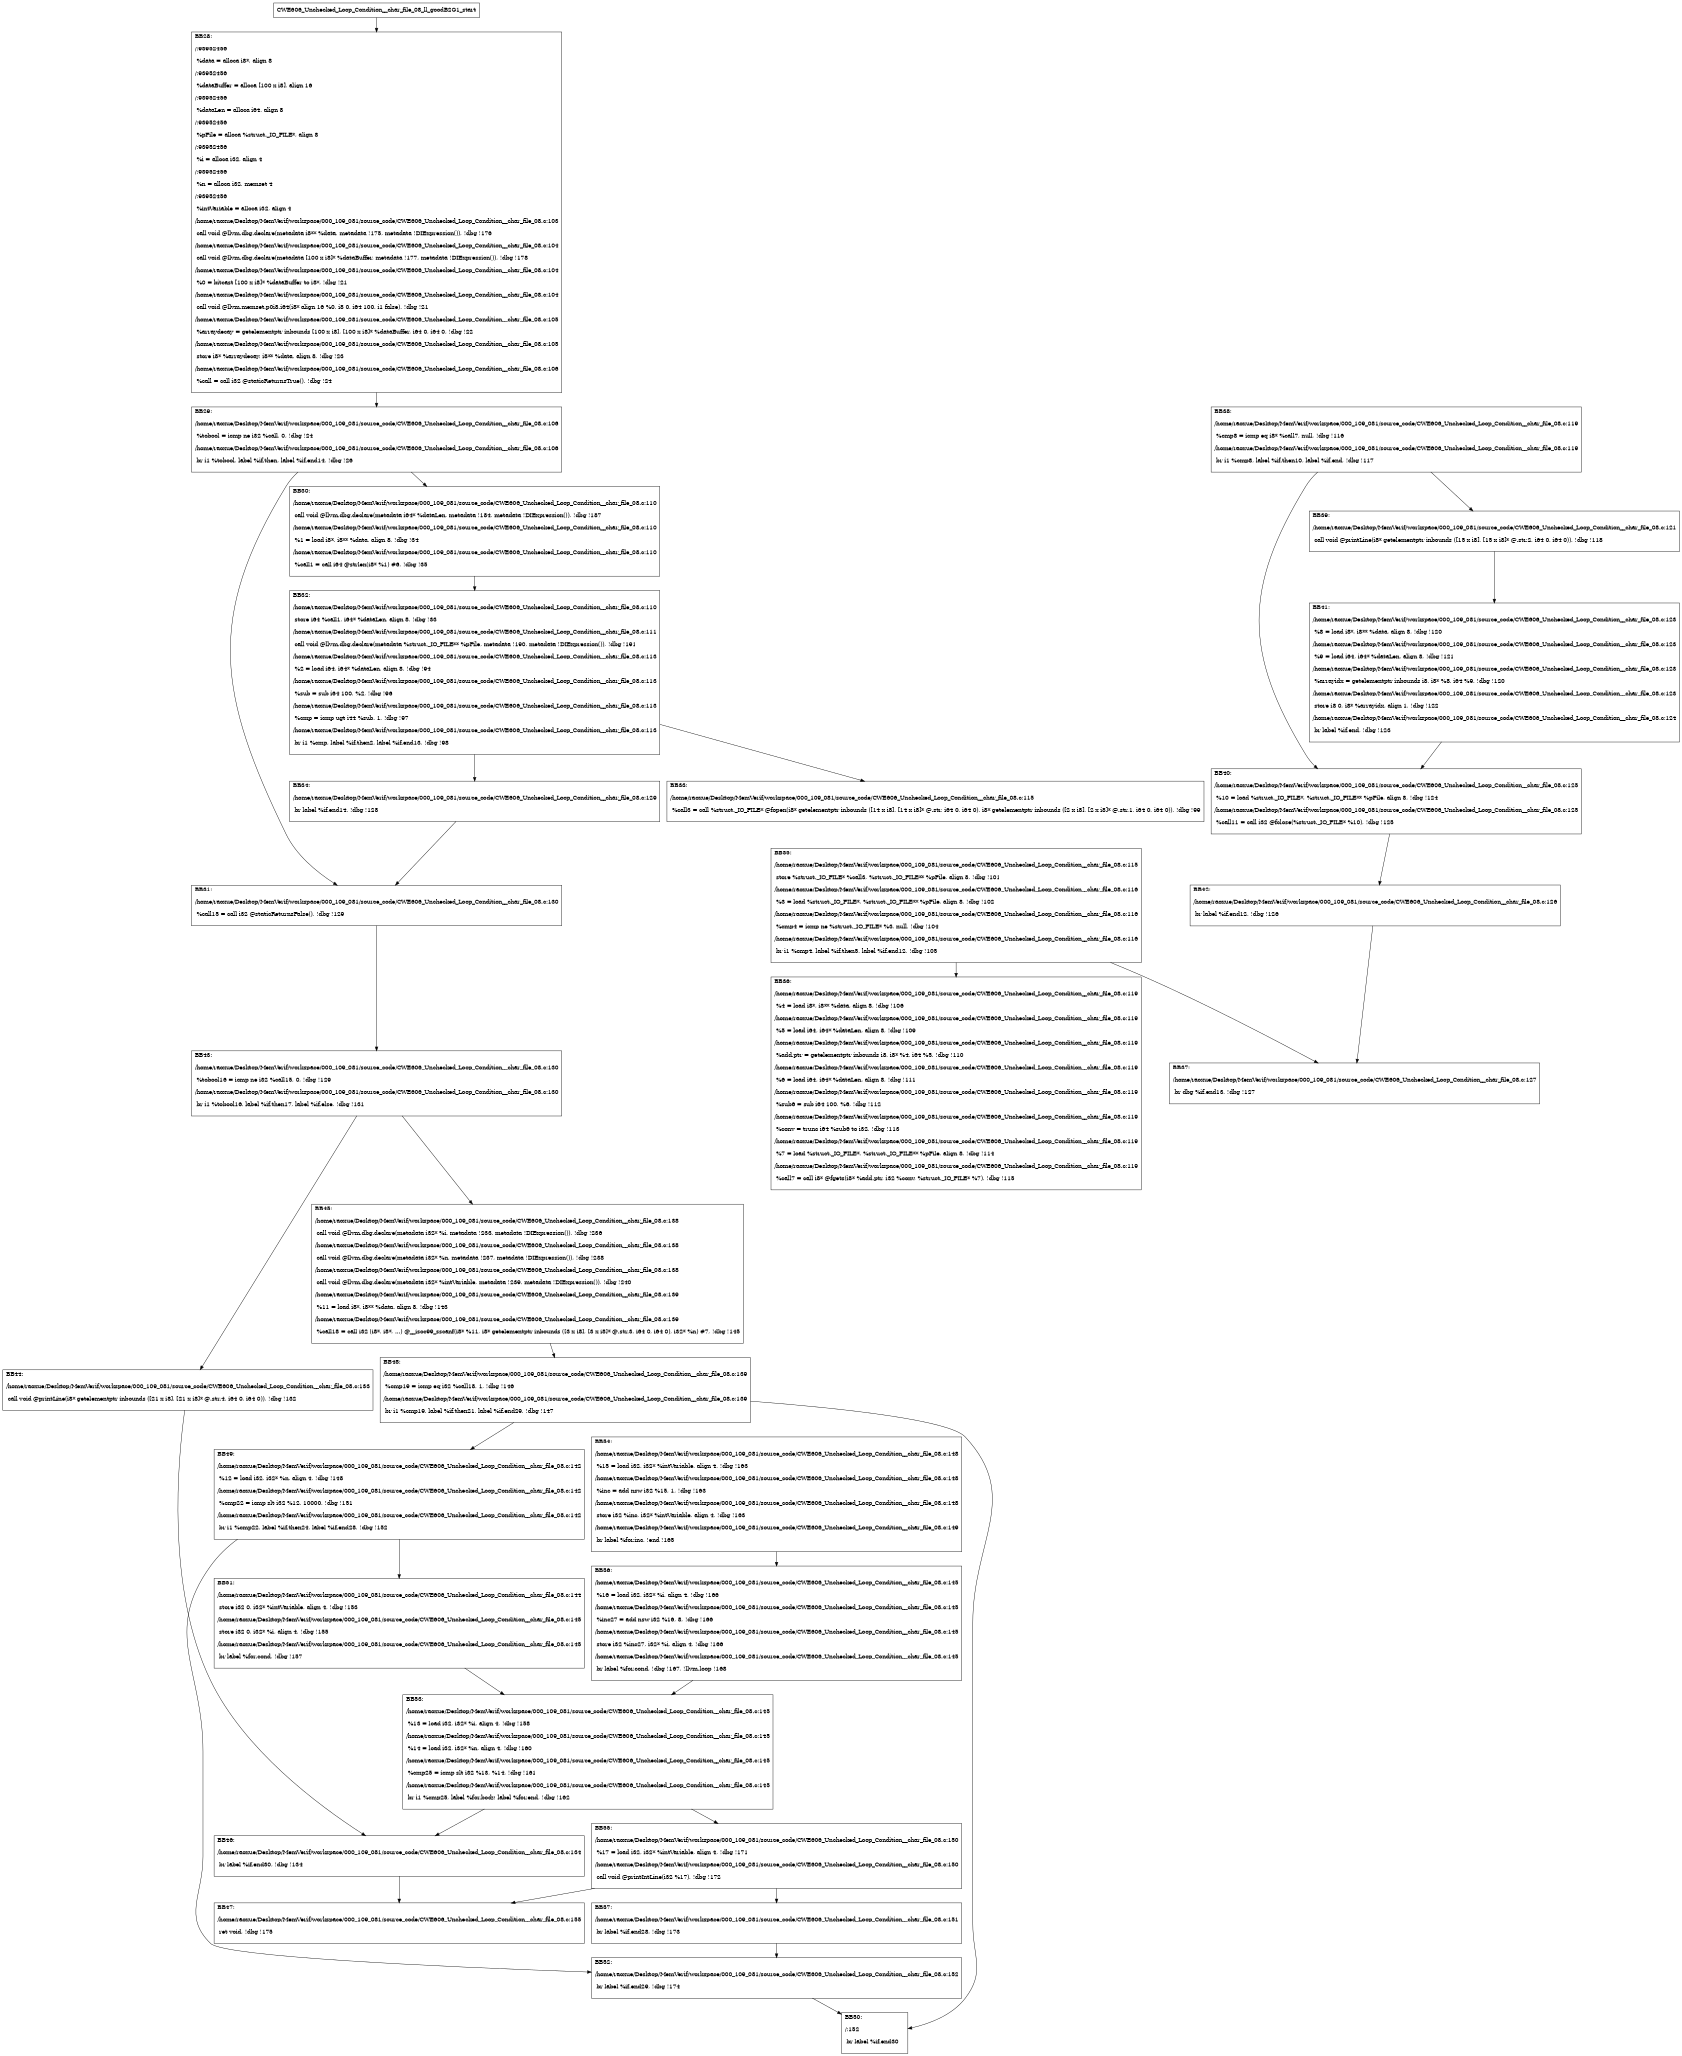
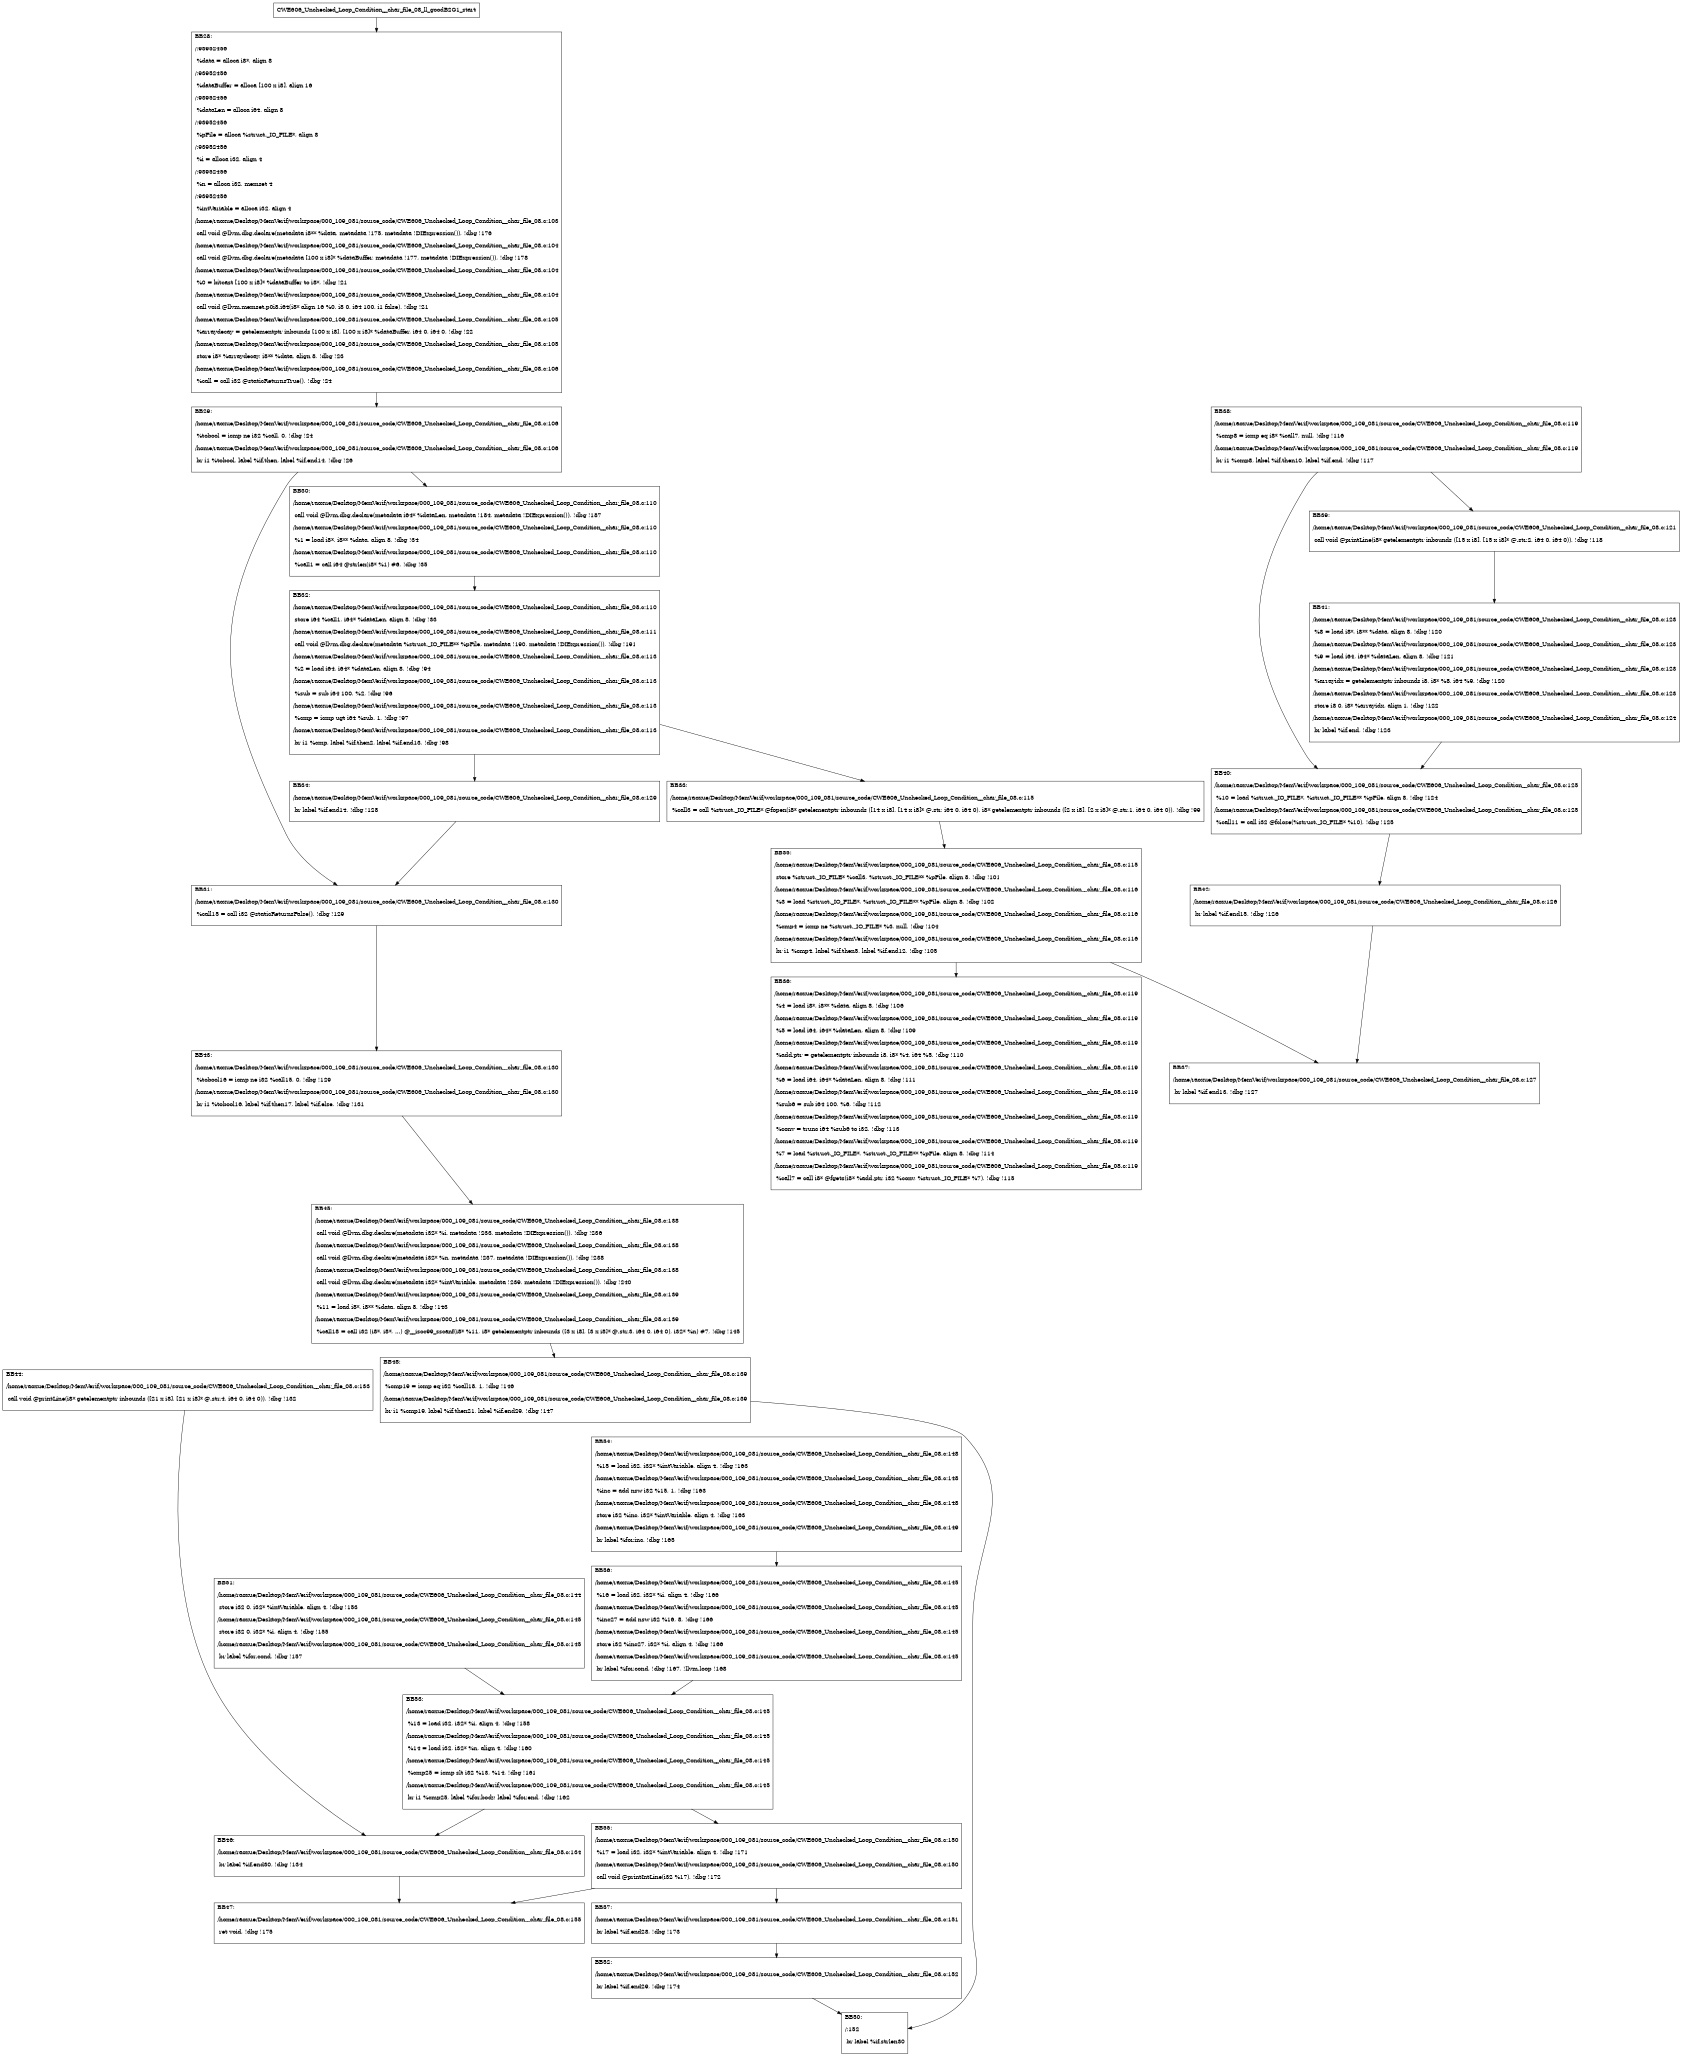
node "BB32:": text "%cmp = icmp ugt i44 %sub, 1, !dbg !97" -> "%cmp = icmp ugt i64 %sub, 1, !dbg !97"
edge "BB33:" -> "BB35:": added
node "BB42:": text "br label %if.end12, !dbg !126" -> "br label %if.end15, !dbg !126"
node "BB37:": text "br dbg %if.end13, !dbg !127" -> "br label %if.end13, !dbg !127"
edge "BB43:" -> "BB44:": removed
node "BB49:": removed
node "BB54:": text "br label %for.inc, !end !165" -> "br label %for.inc, !dbg !165"
node "BB50:": text "br label %if.end30" -> "br label %if.strlen30"
